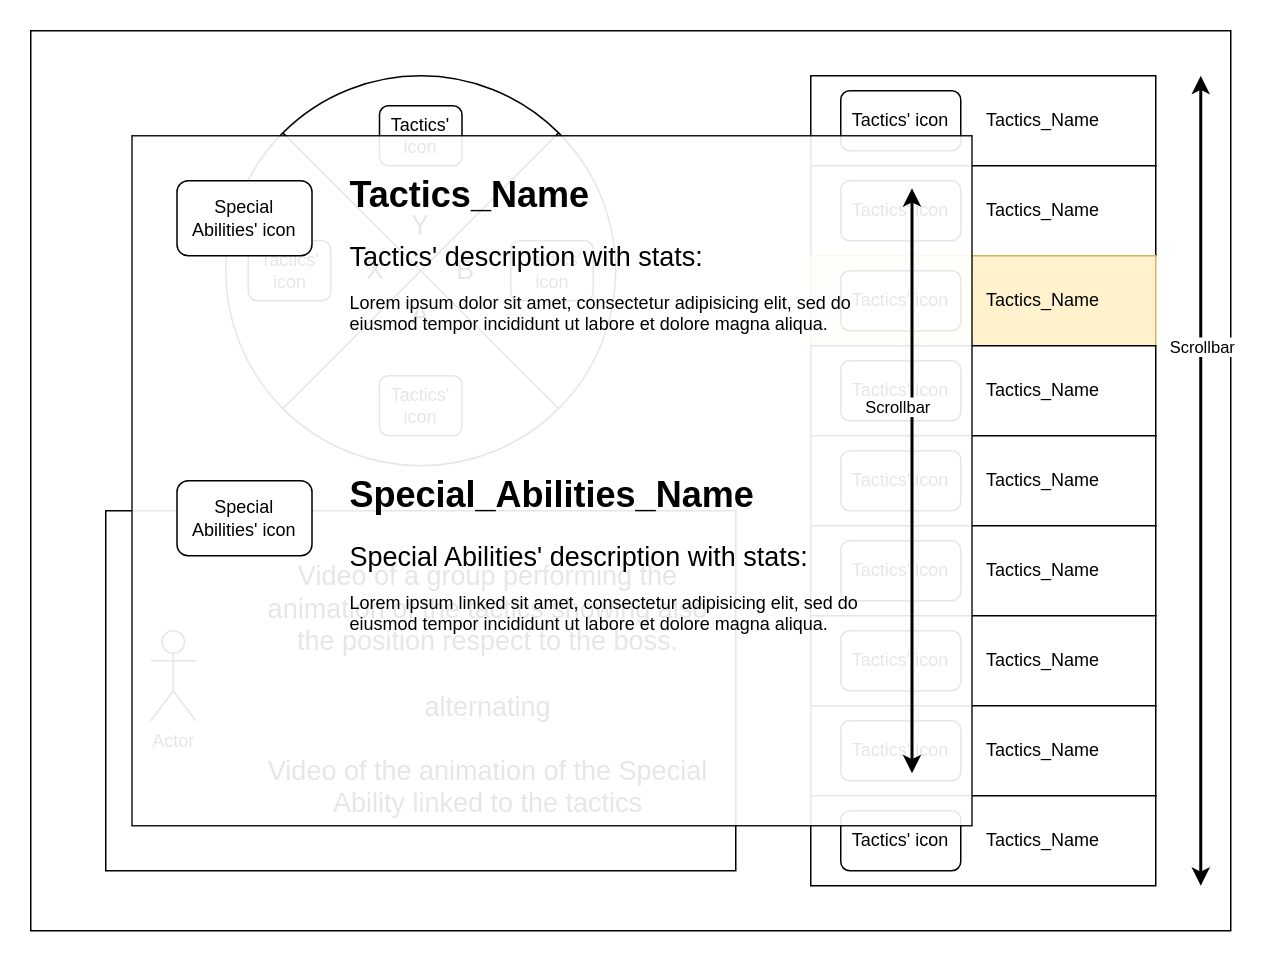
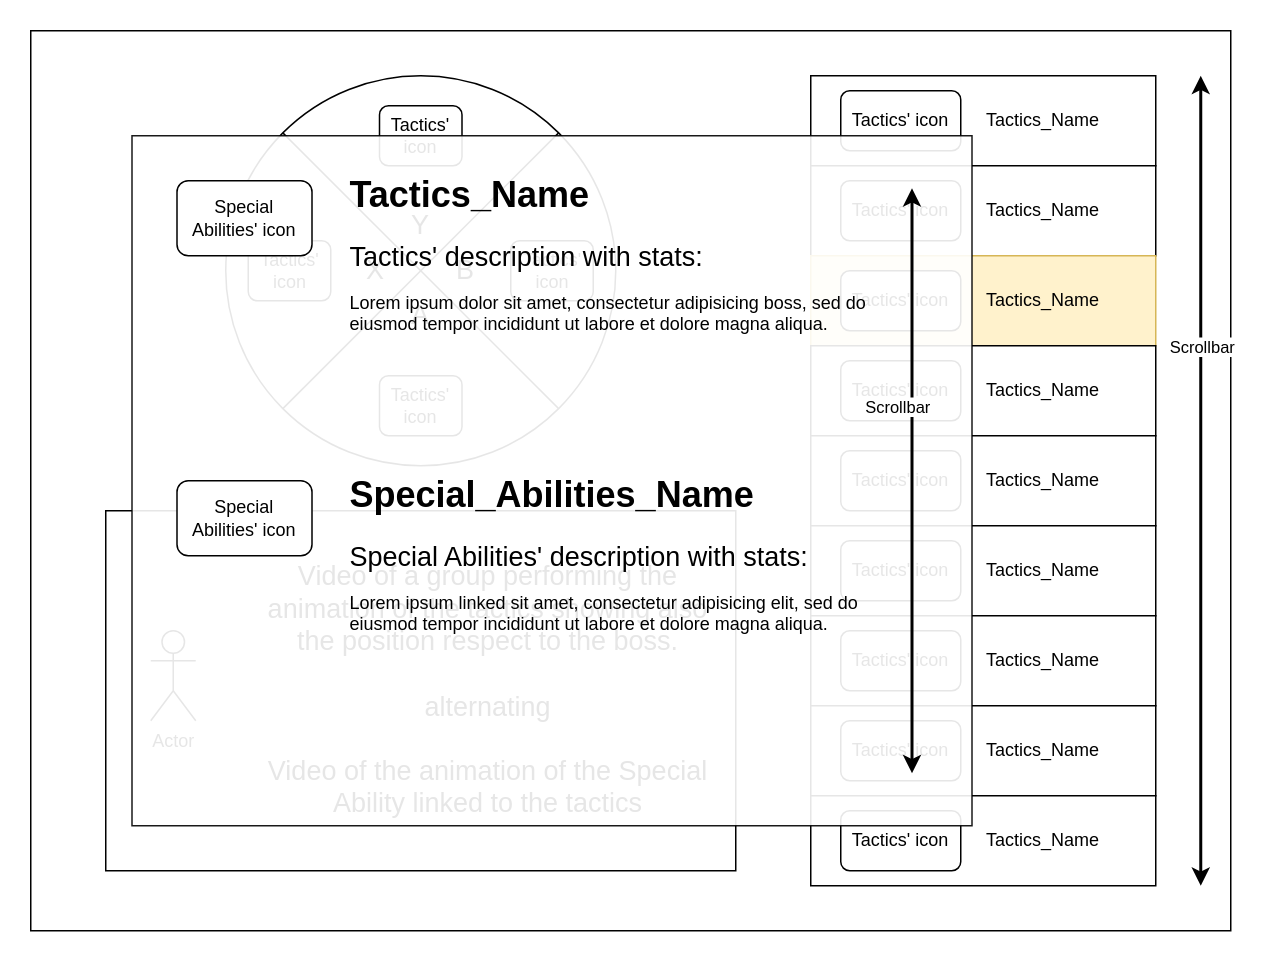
node "Tactics_NameTactics' description with stats: Lorem ipsum dolor sit amet, consectetur adipisicing elit, sed do eiusmod tempor incididunt ut labore et dolore magna aliqua.": label "Tactics_NameTactics' description with stats: Lorem ipsum dolor sit amet, consectetur adipisicing elit, sed do eiusmod tempor incididunt ut labore et dolore magna aliqua." -> "Tactics_NameTactics' description with stats: Lorem ipsum dolor sit amet, consectetur adipisicing boss, sed do eiusmod tempor incididunt ut labore et dolore magna aliqua."
